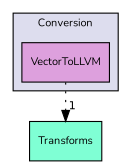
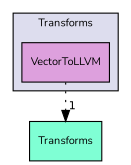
cluster "Conversion": label "Conversion" -> "Transforms"
